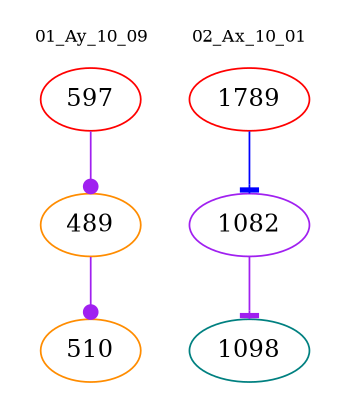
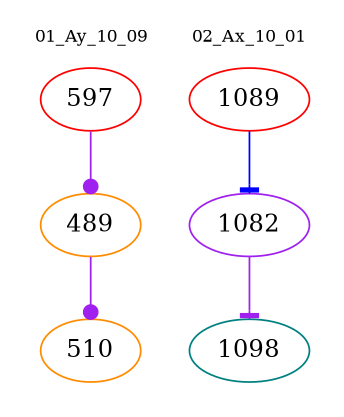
node "1789": label "1789" -> "1089"
